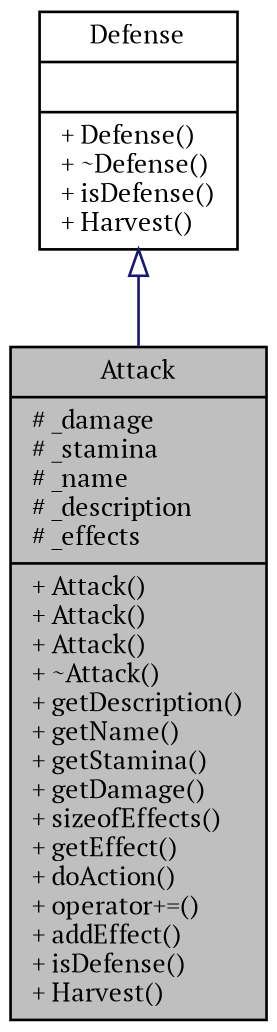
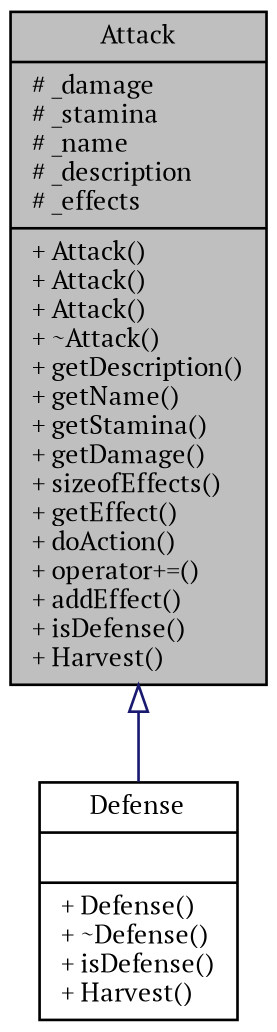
edge "Attack" -> "Defense": reversed
